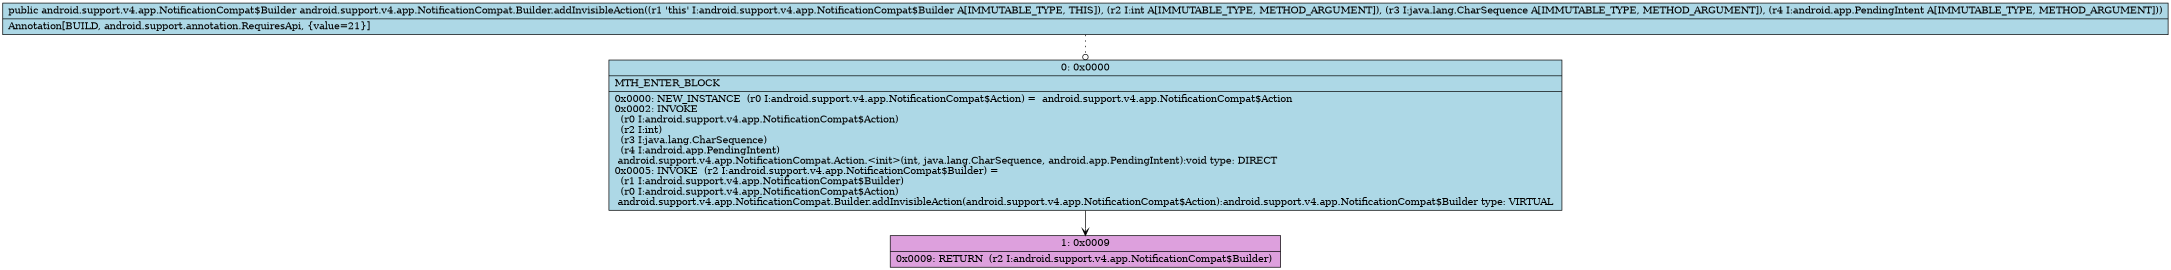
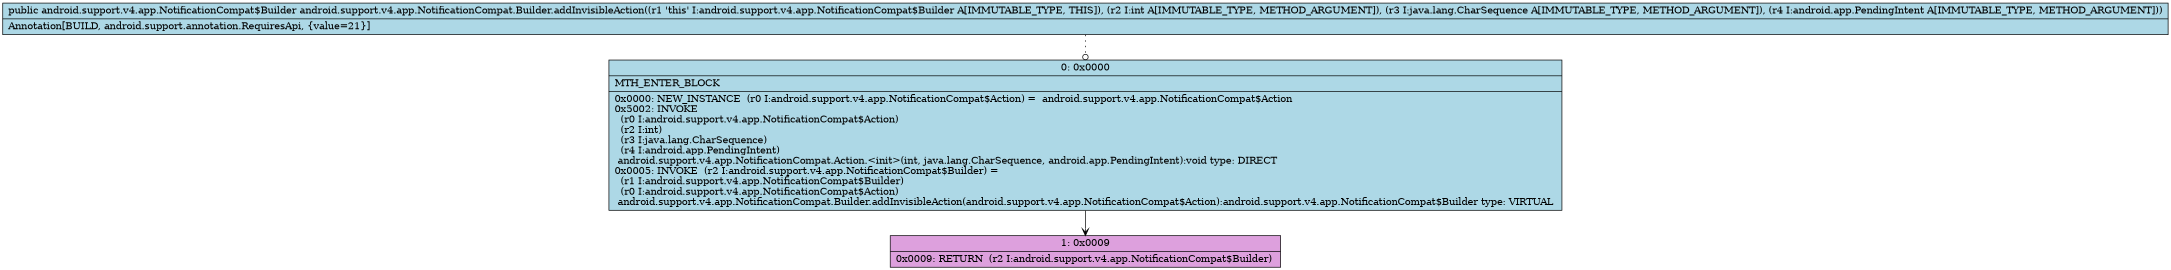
node "0: 0x0000": text "0x0002: INVOKE" -> "0x5002: INVOKE"
